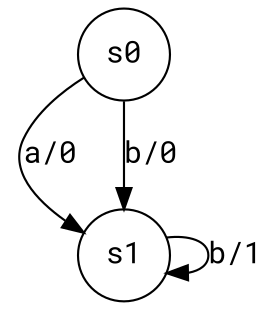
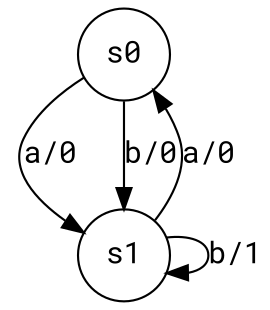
edge "s1" -> "s0": added, label "a/0"
